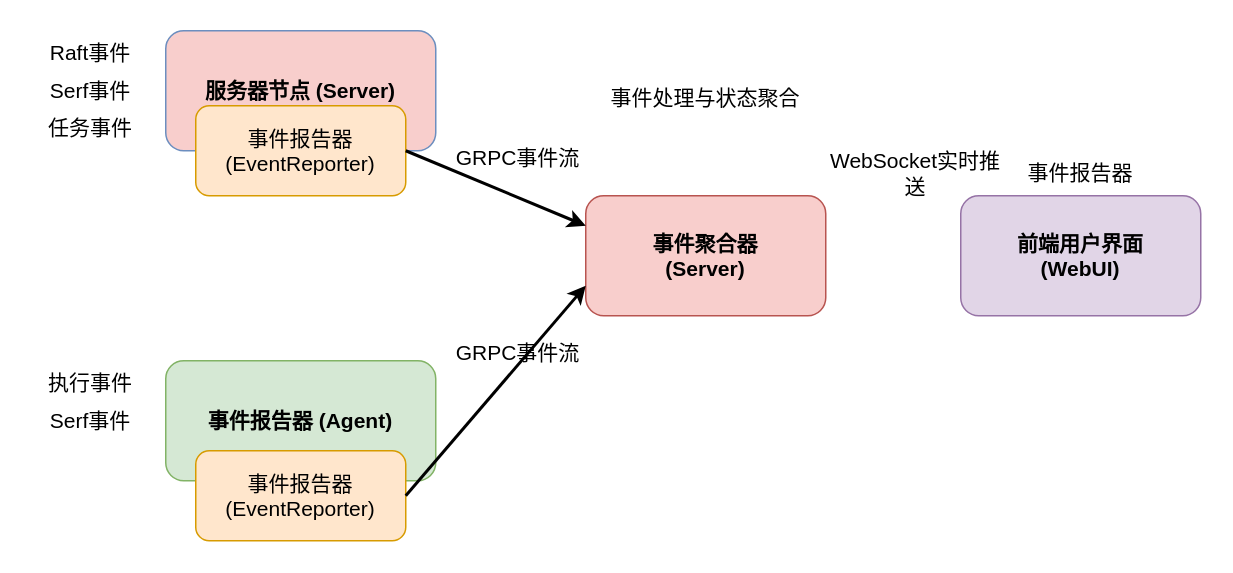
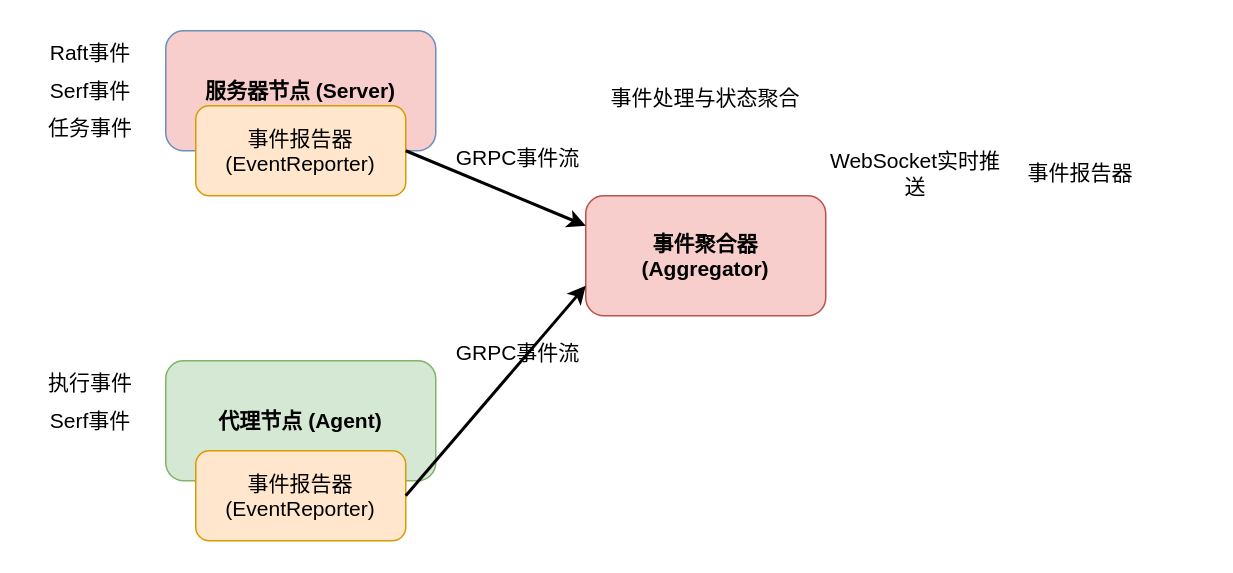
node "事件聚合器 (Server)": label "事件聚合器 (Server)" -> "事件聚合器 (Aggregator)"
node "前端用户界面 (WebUI)": removed
node "事件报告器 (Agent)": label "事件报告器 (Agent)" -> "代理节点 (Agent)"
